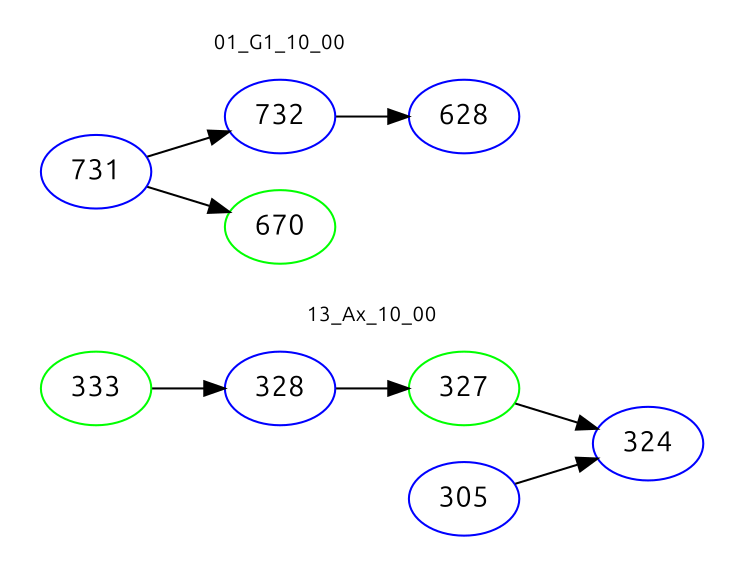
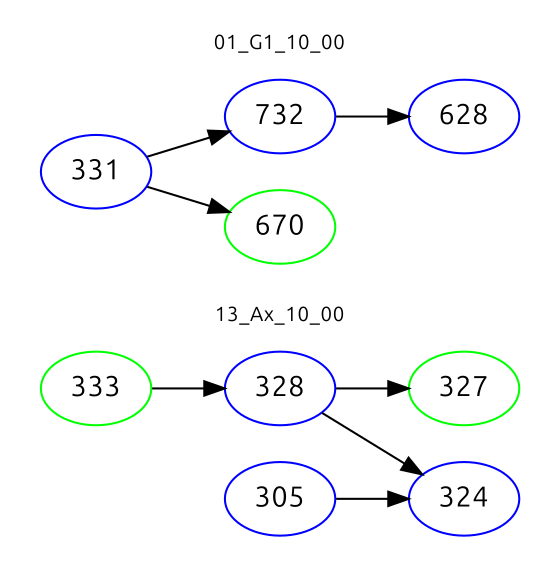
node "731": label "731" -> "331"
edge "327" -> "324": now "328" -> "324"
